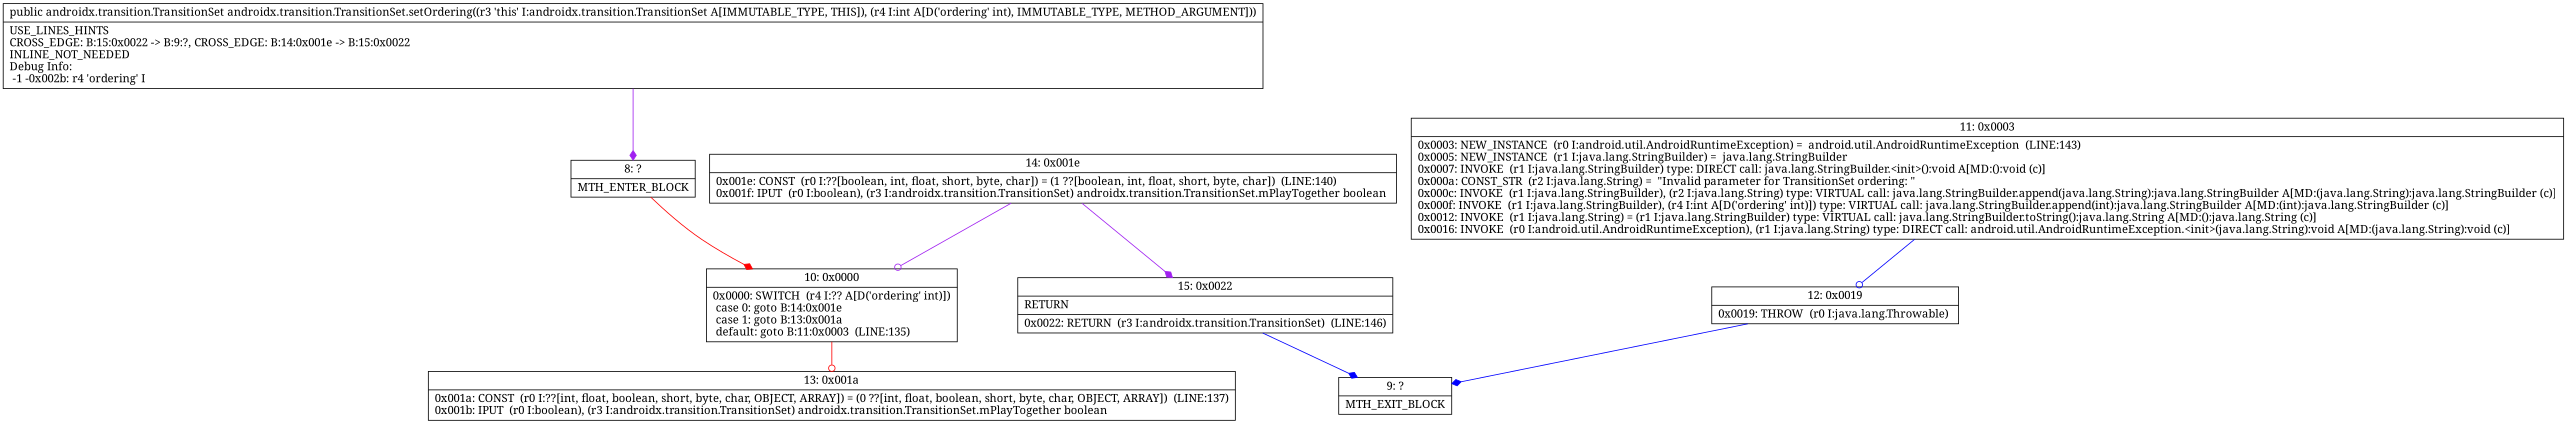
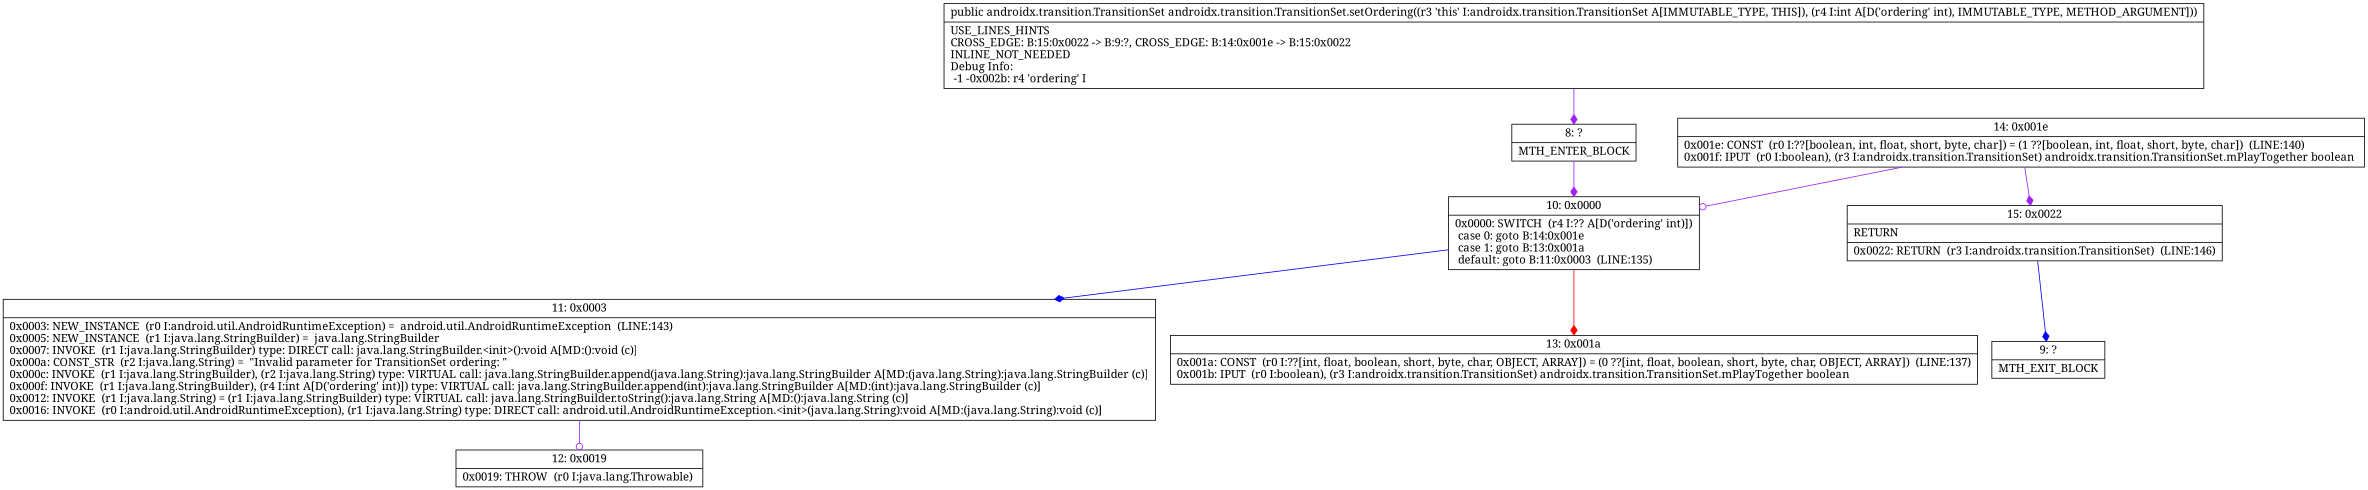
edge "8: ?" -> "10: 0x0000": color red -> purple
edge "11: 0x0003" -> "12: 0x0019": color blue -> purple
edge "10: 0x0000" -> "11: 0x0003": added
edge "10: 0x0000" -> "13: 0x001a": arrowhead odot -> diamond
edge "12: 0x0019" -> "9: ?": removed
